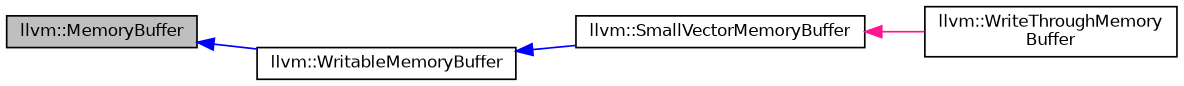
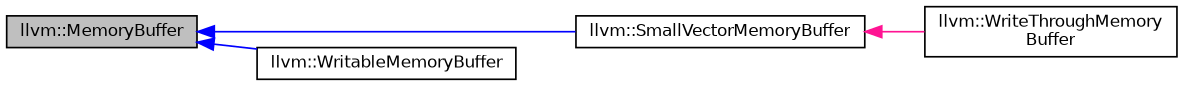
edge "llvm::SmallVectorMemoryBuffer" -> "llvm::WritableMemoryBuffer": now "llvm::SmallVectorMemoryBuffer" -> "llvm::MemoryBuffer"
